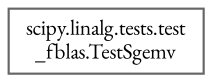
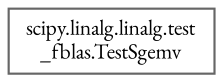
node "scipy.linalg.tests.test _fblas.TestSgemv": label "scipy.linalg.tests.test _fblas.TestSgemv" -> "scipy.linalg.linalg.test _fblas.TestSgemv"
